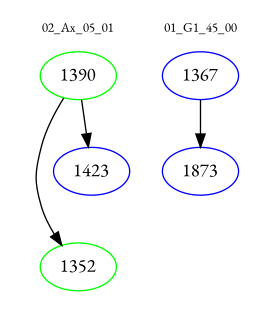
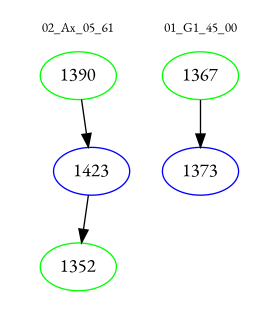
cluster "02_Ax_05_01": label "02_Ax_05_01" -> "02_Ax_05_61"
node "1367": color blue -> green
edge "1390" -> "1352": now "1423" -> "1352"
node "1873": label "1873" -> "1373"
